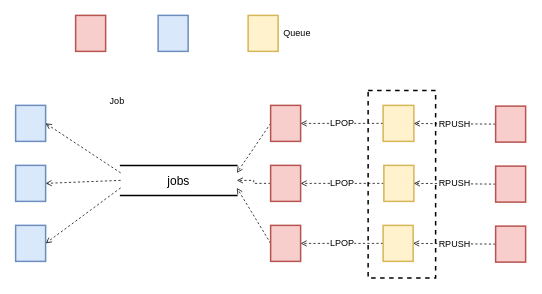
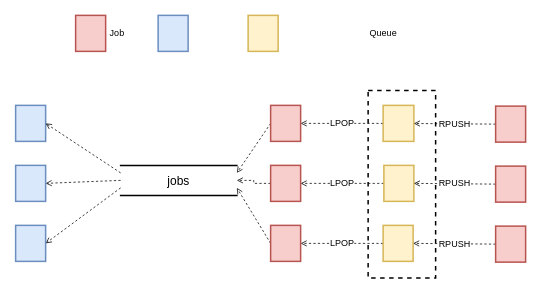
node "Queue": moved (297, 33) -> (383, 33)
node "Job": moved (117, 101) -> (117, 33)
